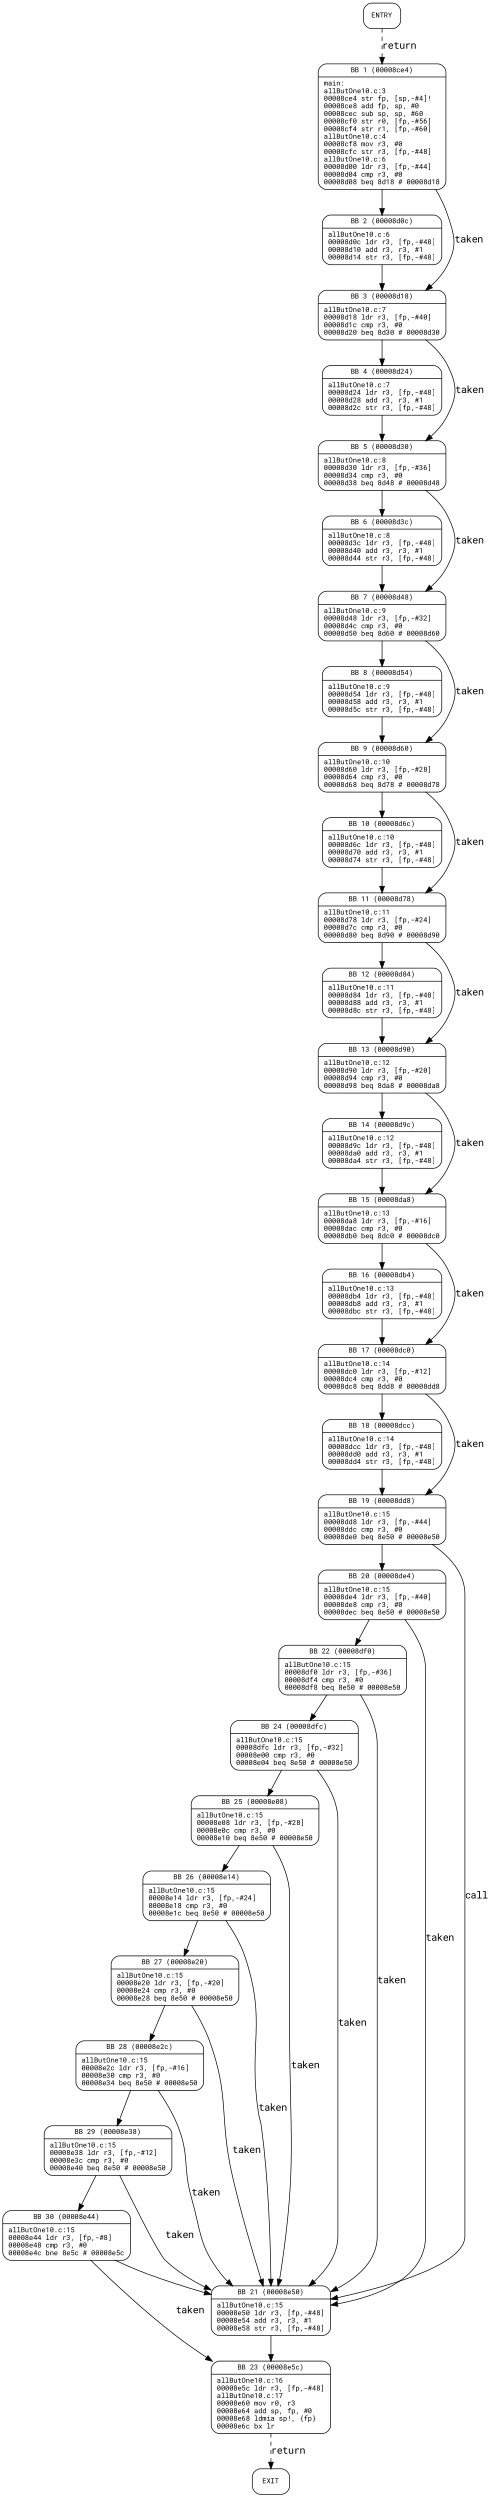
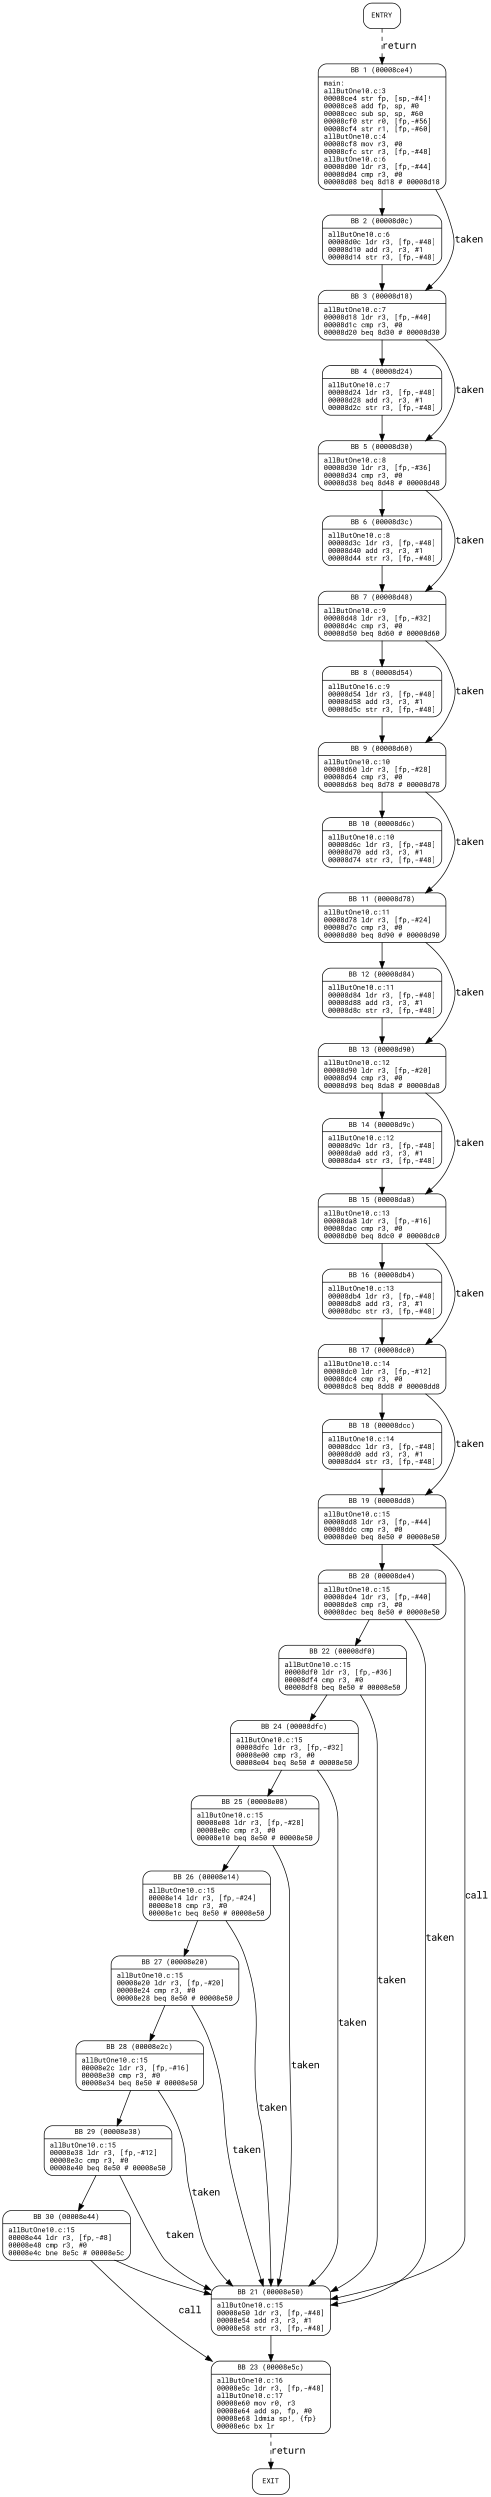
node "BB 8 (00008d54)": text "allButOne10.c:9" -> "allButOne16.c:9"
edge "BB 10 (00008d6c)" -> "BB 11 (00008d78)": removed
edge "BB 30 (00008e44)" -> "BB 23 (00008e5c)": label "taken" -> "call"
